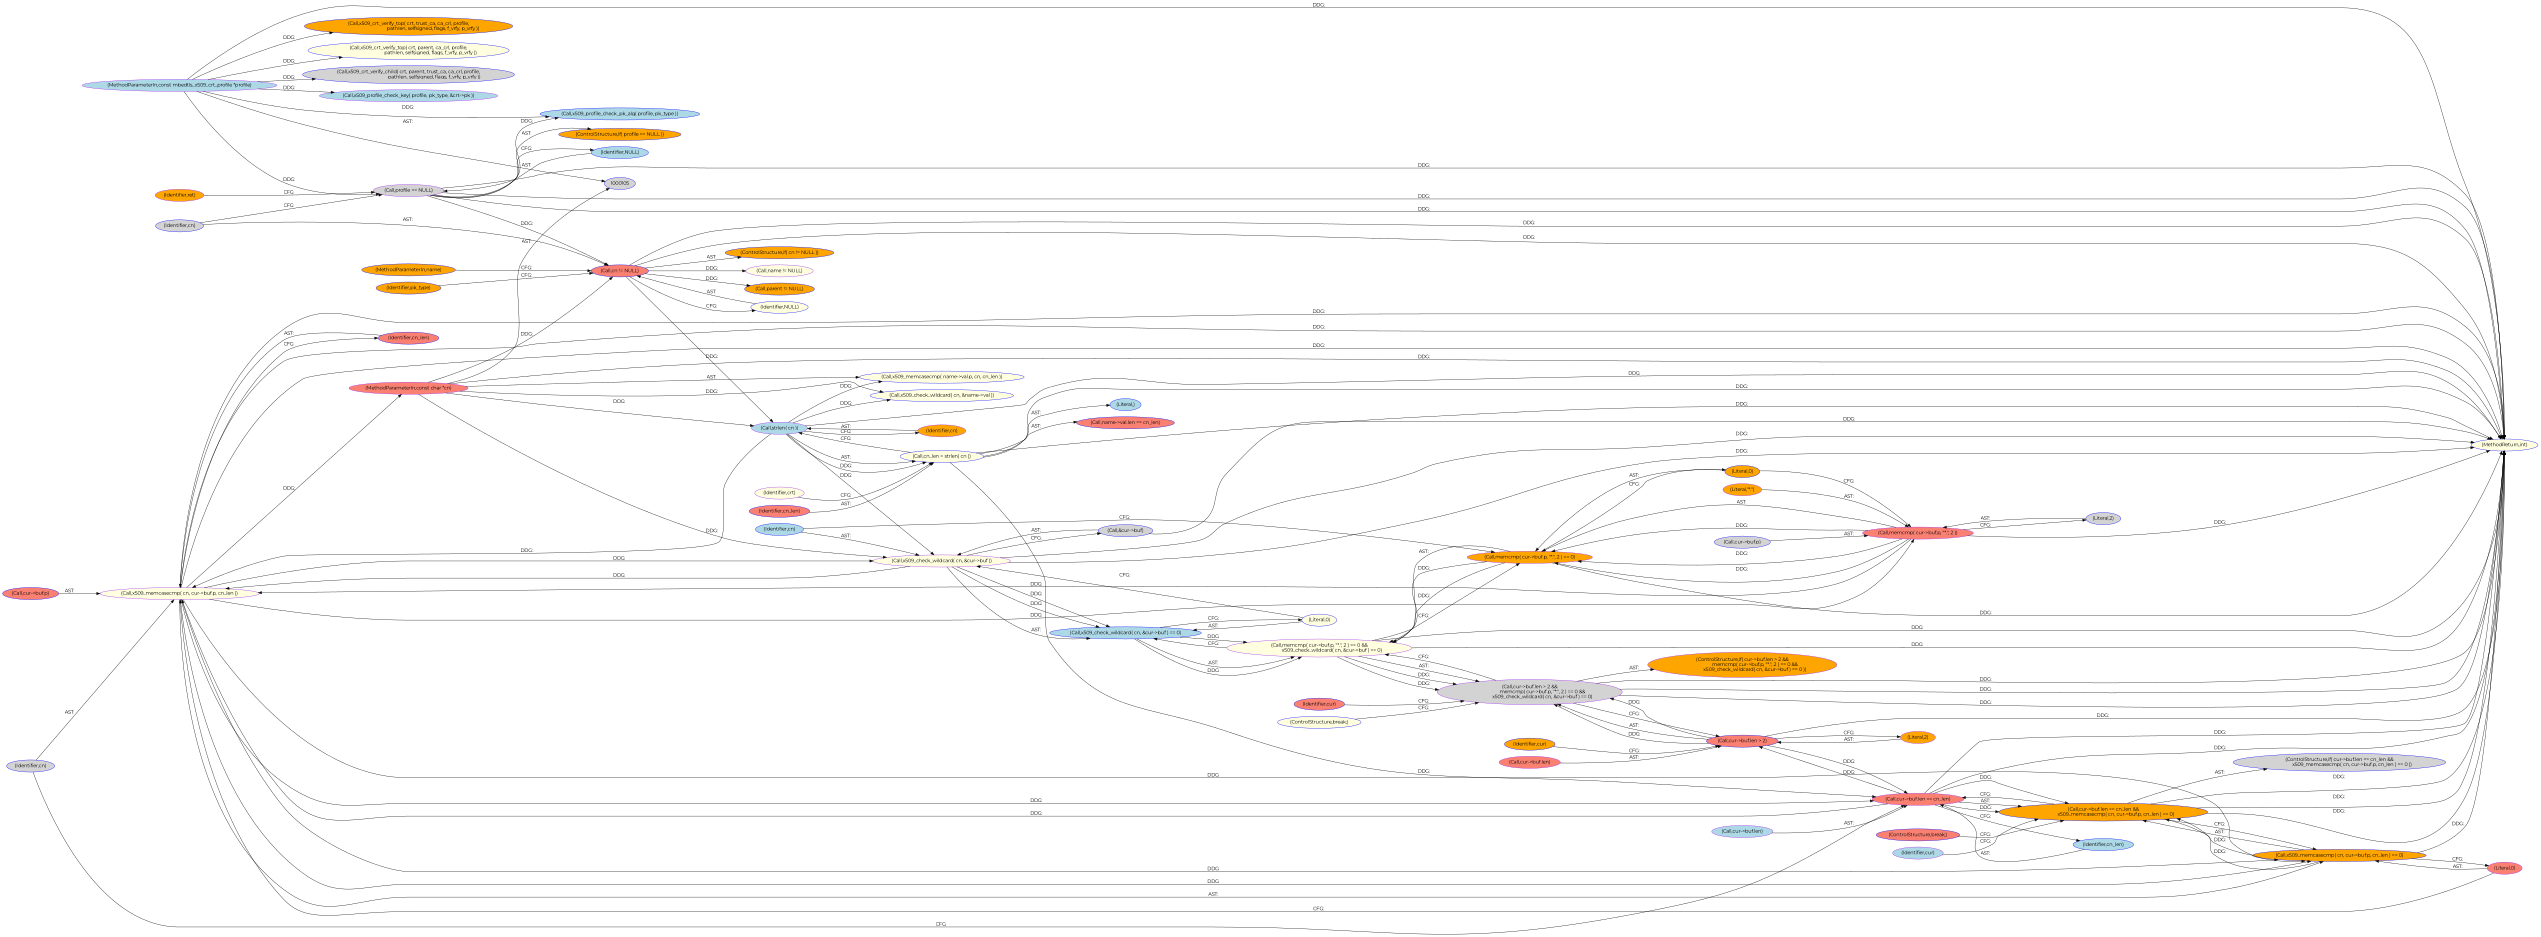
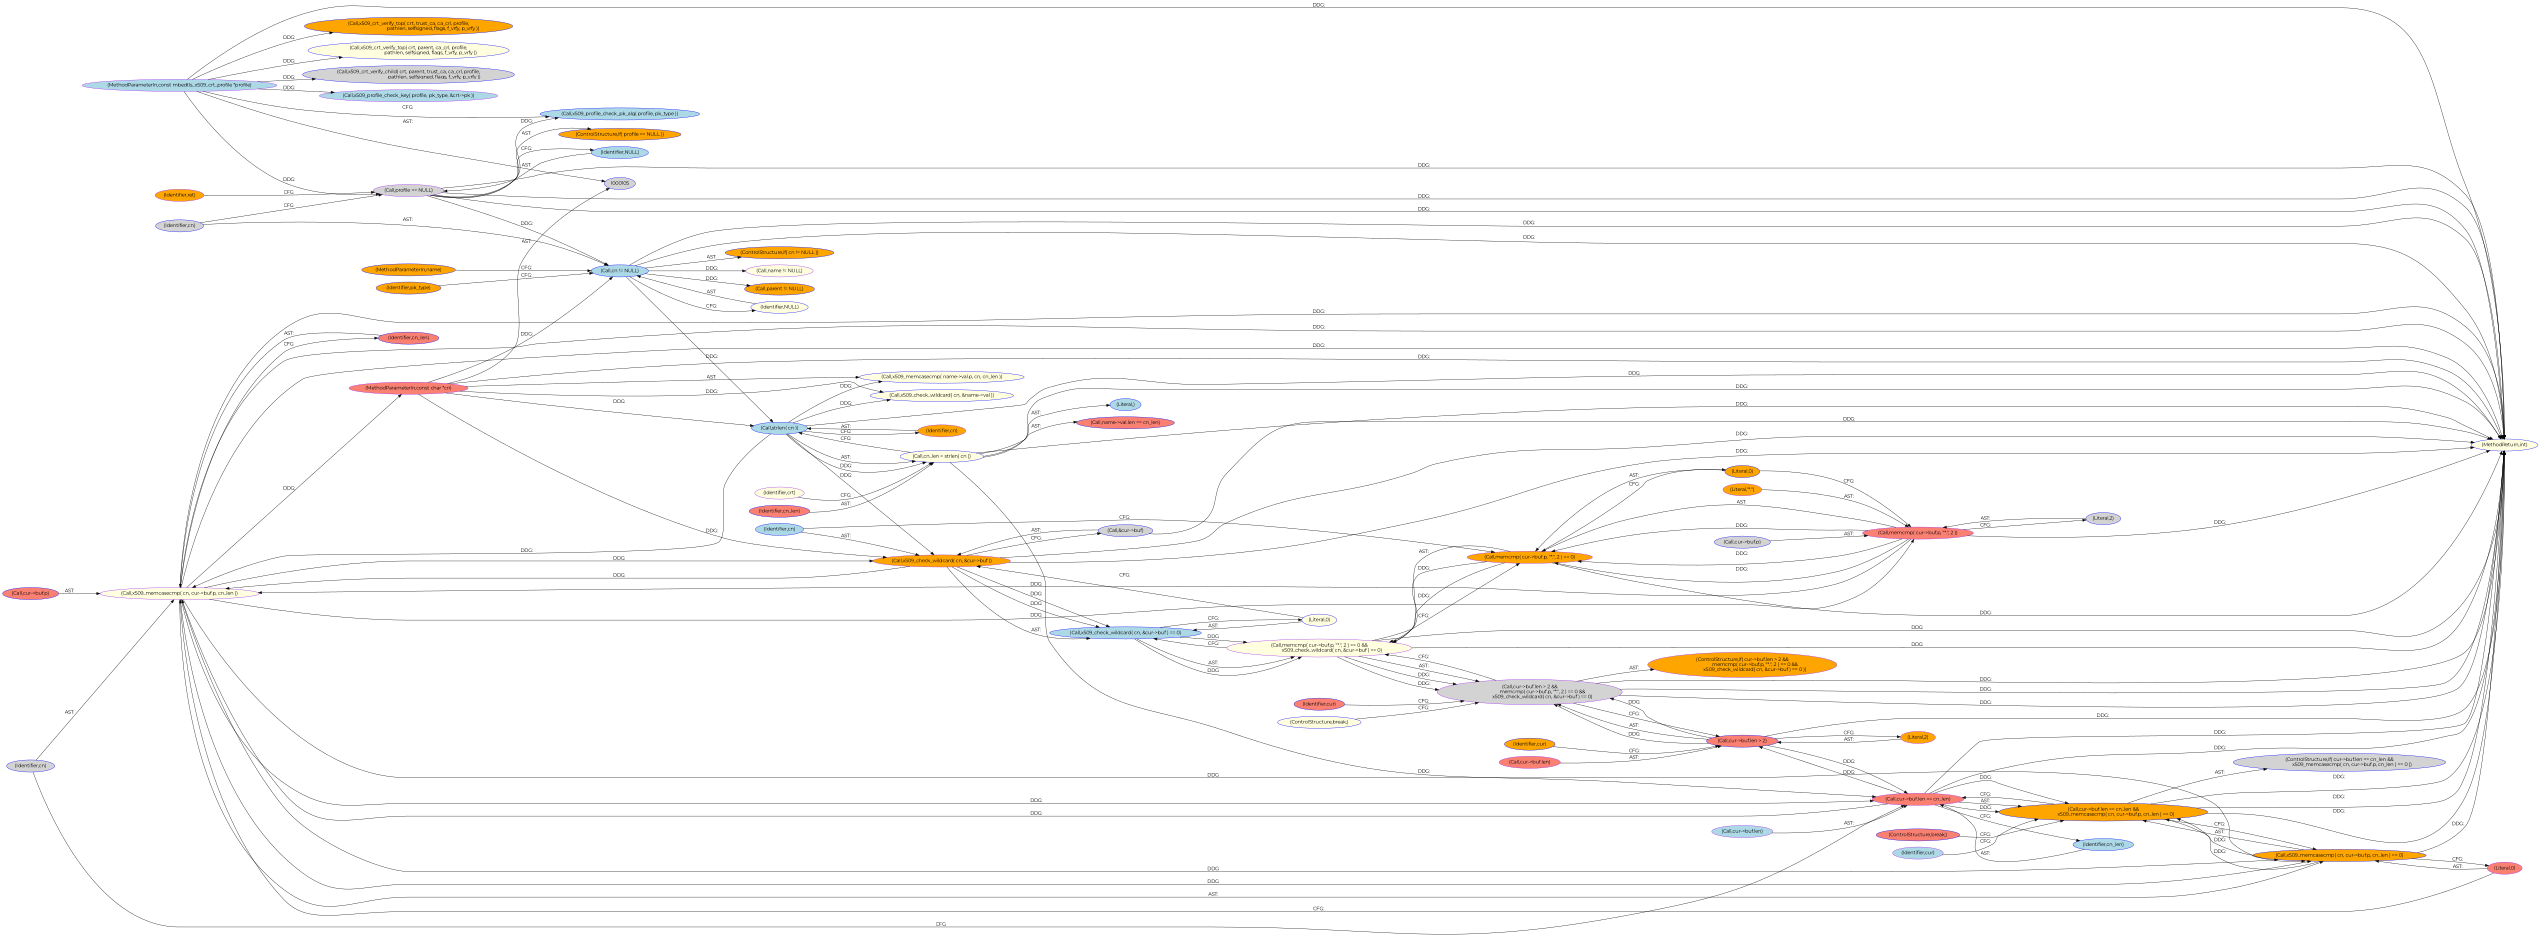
edge "(MethodParameterIn,const mbedtls_x509_crt_profile *profile)" -> "(Call,x509_profile_check_pk_alg( profile, pk_type ))": label "DDG: " -> "CFG: "
node "(Call,cn != NULL)": fillcolor salmon -> lightblue
node "(Call,strlen( cn ))": color purple -> blue
node "(Call,x509_check_wildcard( cn, &cur->buf ))": fillcolor lightyellow -> orange
